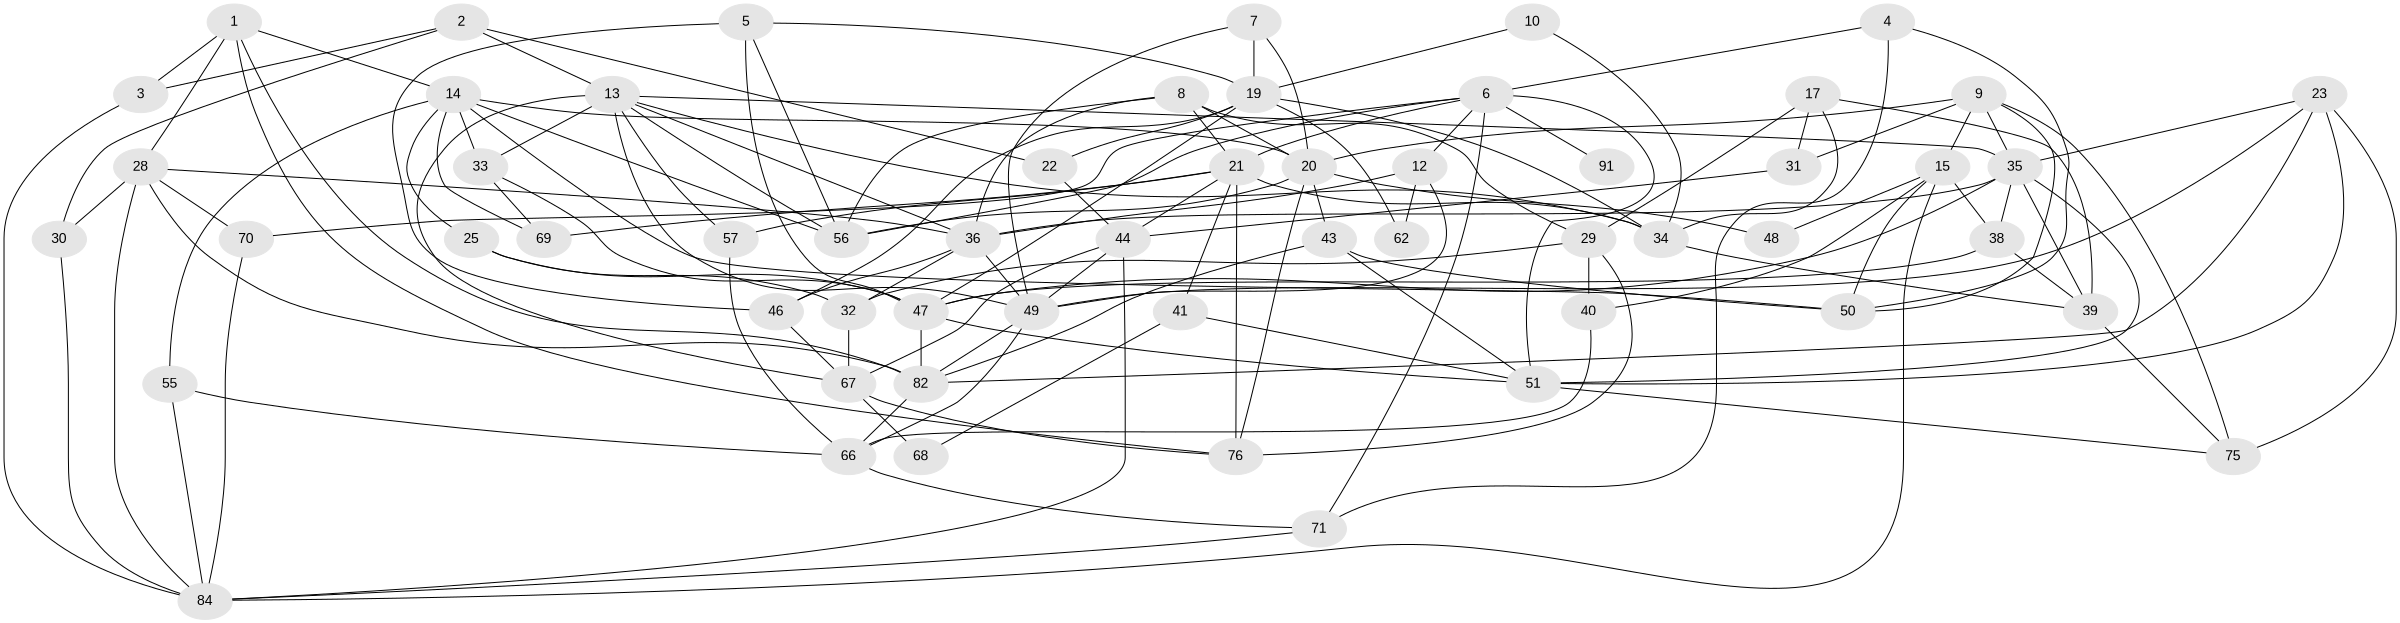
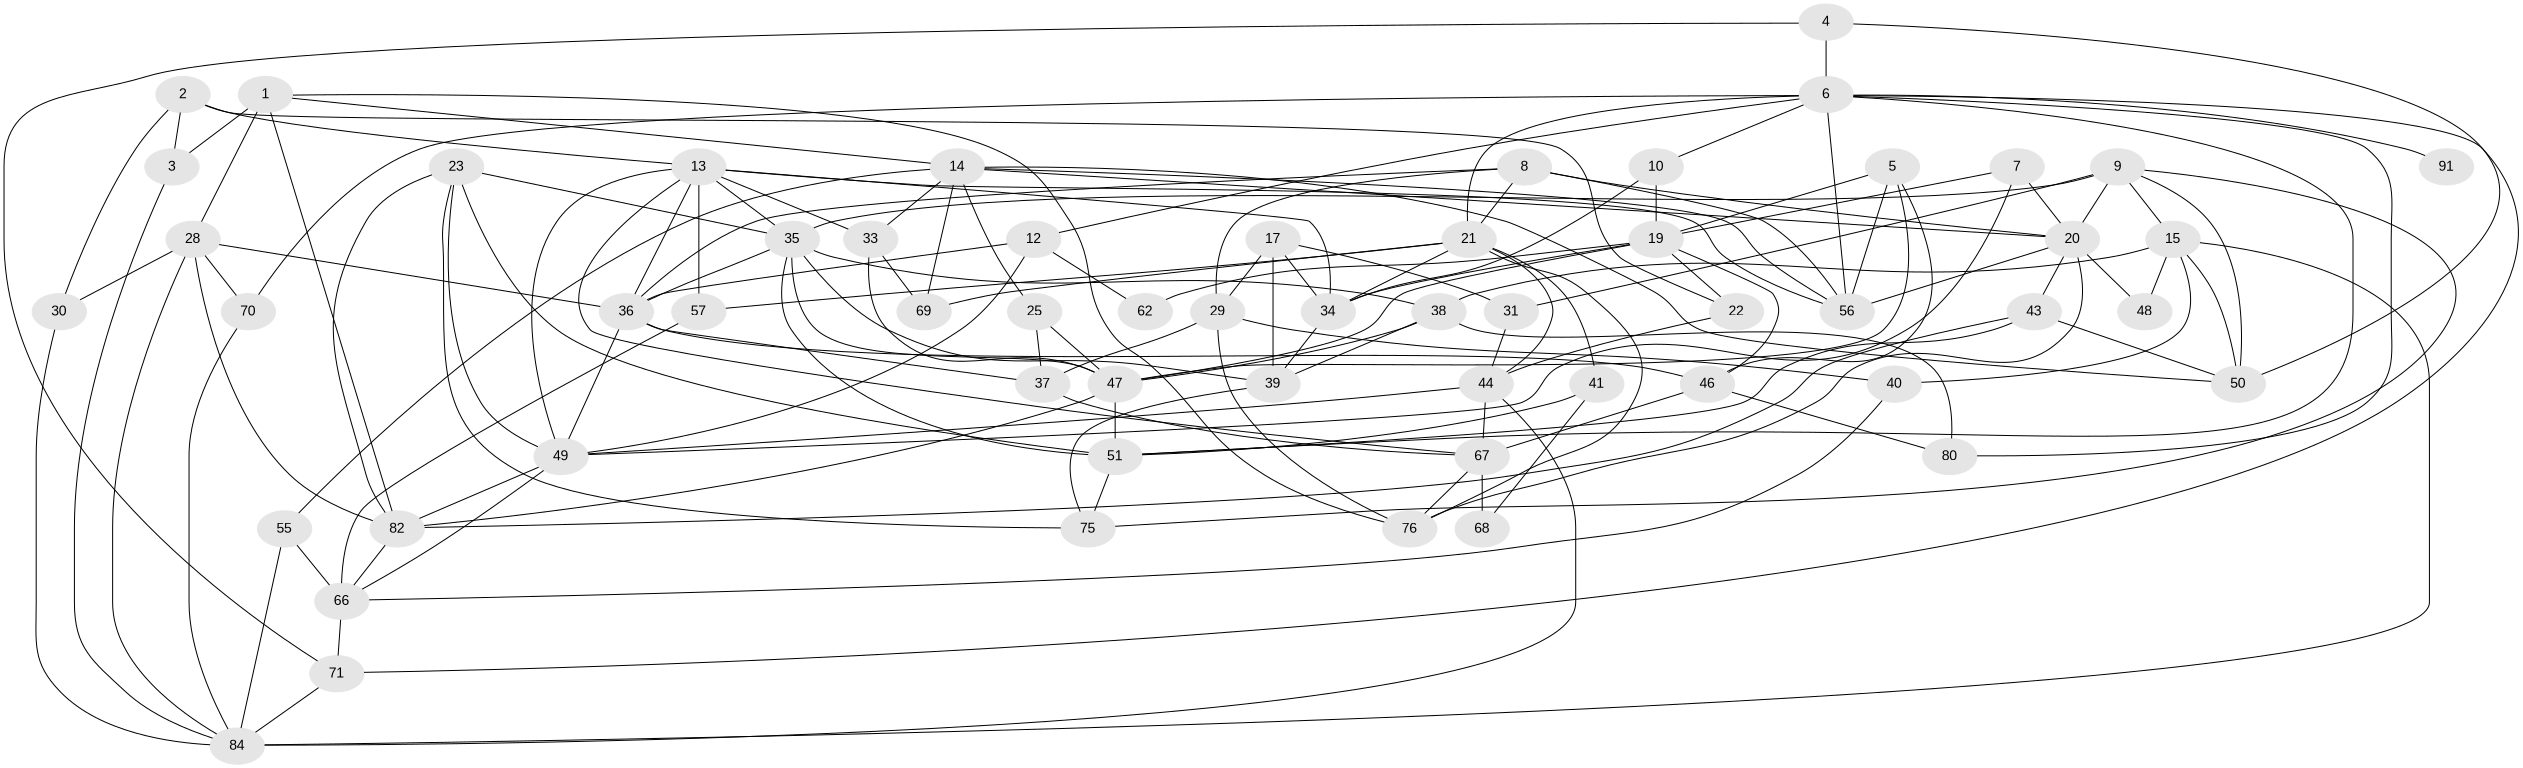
edge "6" -- "10": added
node "32": label "32" -> "37"
node "80": added
